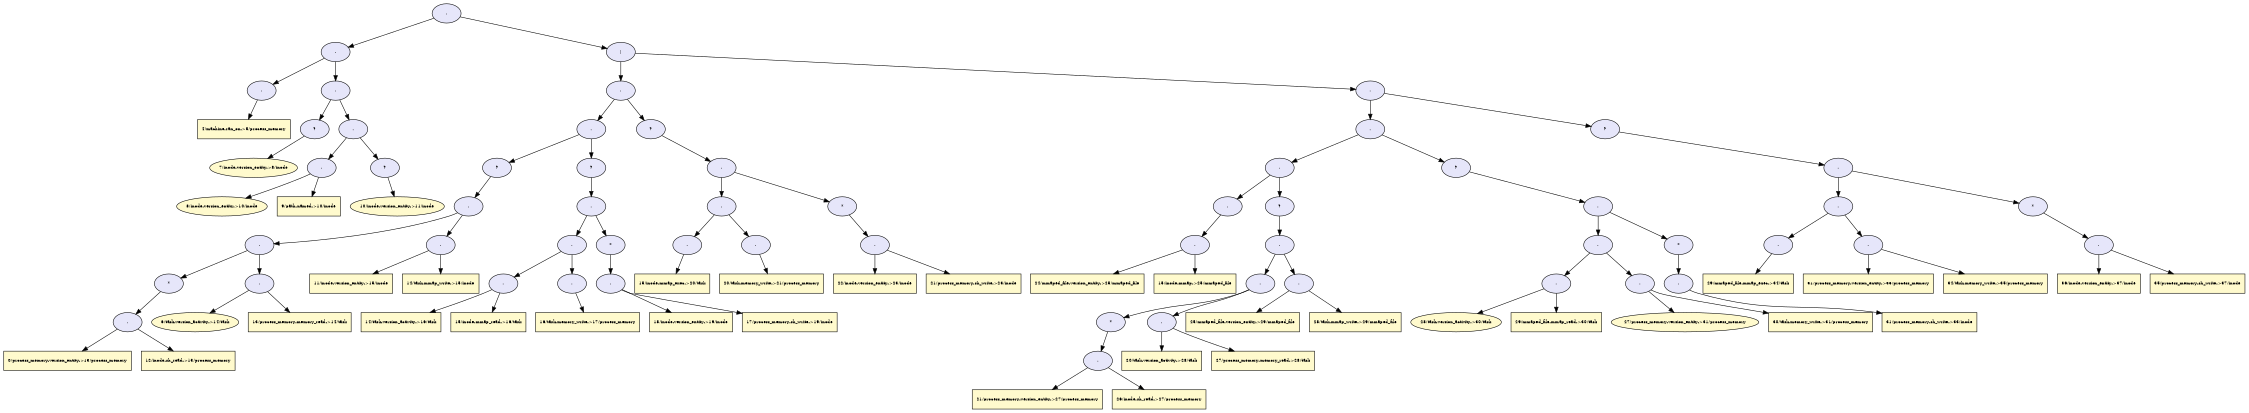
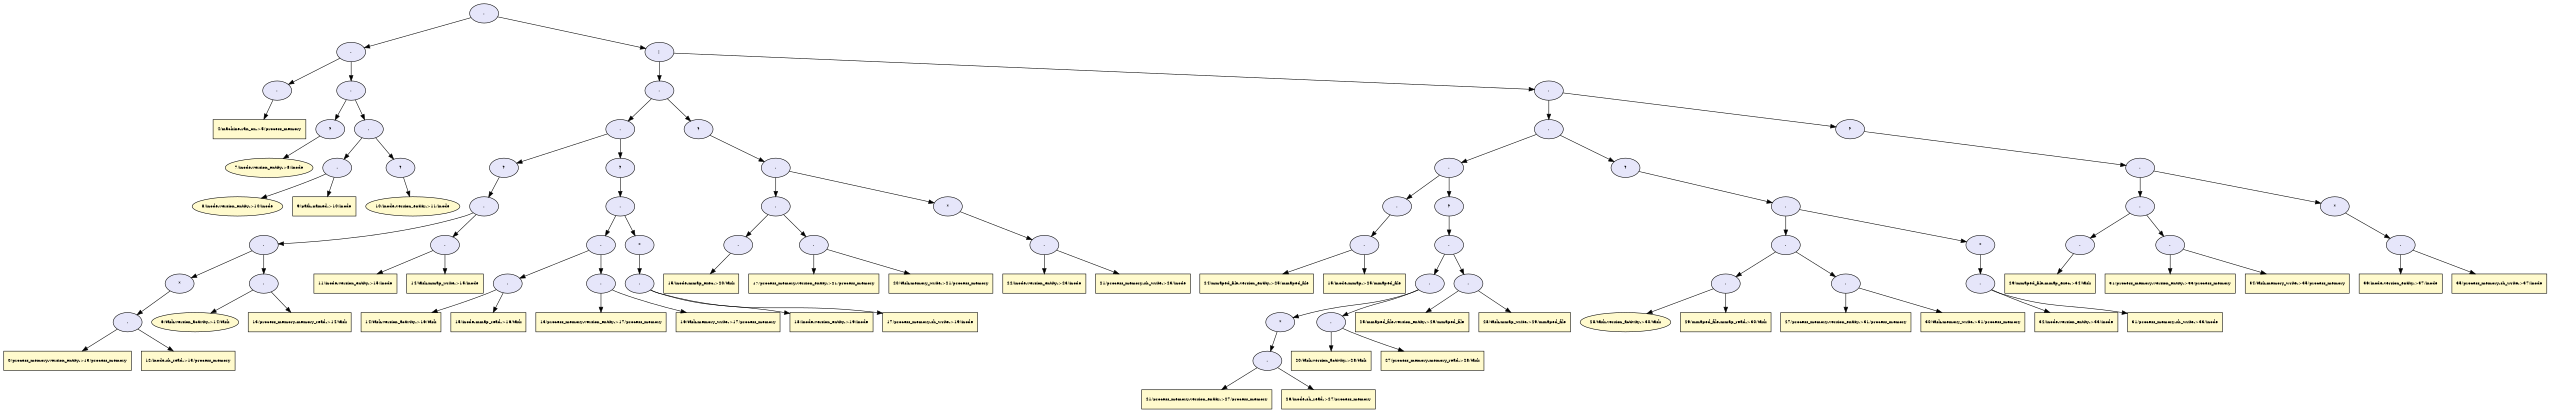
node "17/process_memory-version_entity->21/process_memory": added
node "13/process_memory-version_entity->17/process_memory": added
node "27/process_memory-version_entity->31/process_memory": shape ellipse -> box
node "32/inode-version_entity->33/inode": added
